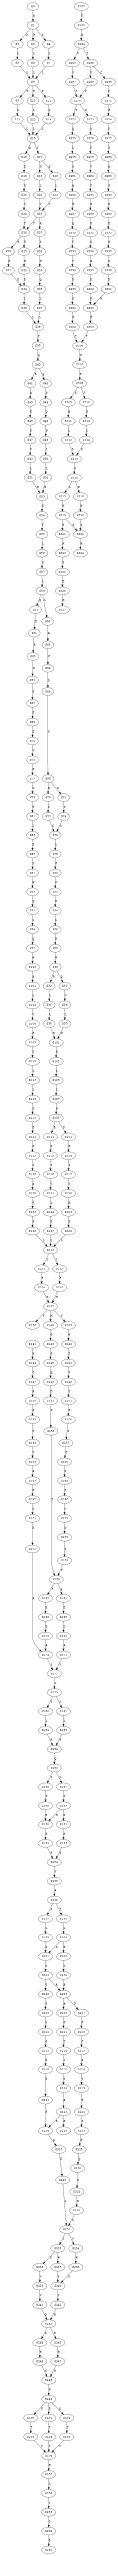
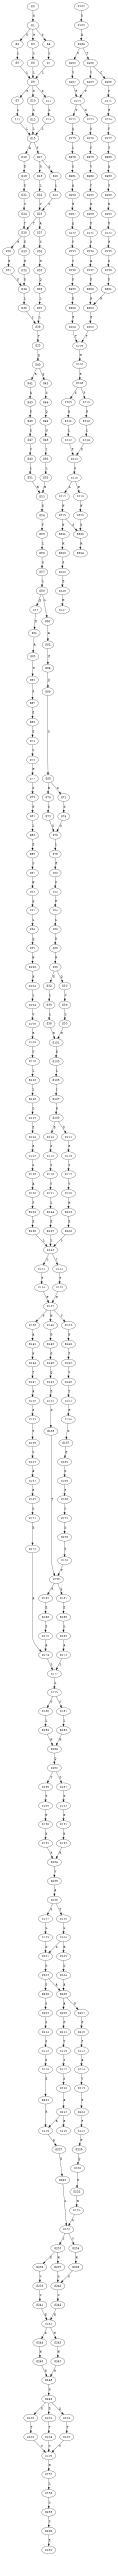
edge "S138" -> "S141": added, label "A"
edge "S189" -> "S190": removed, label "H"
